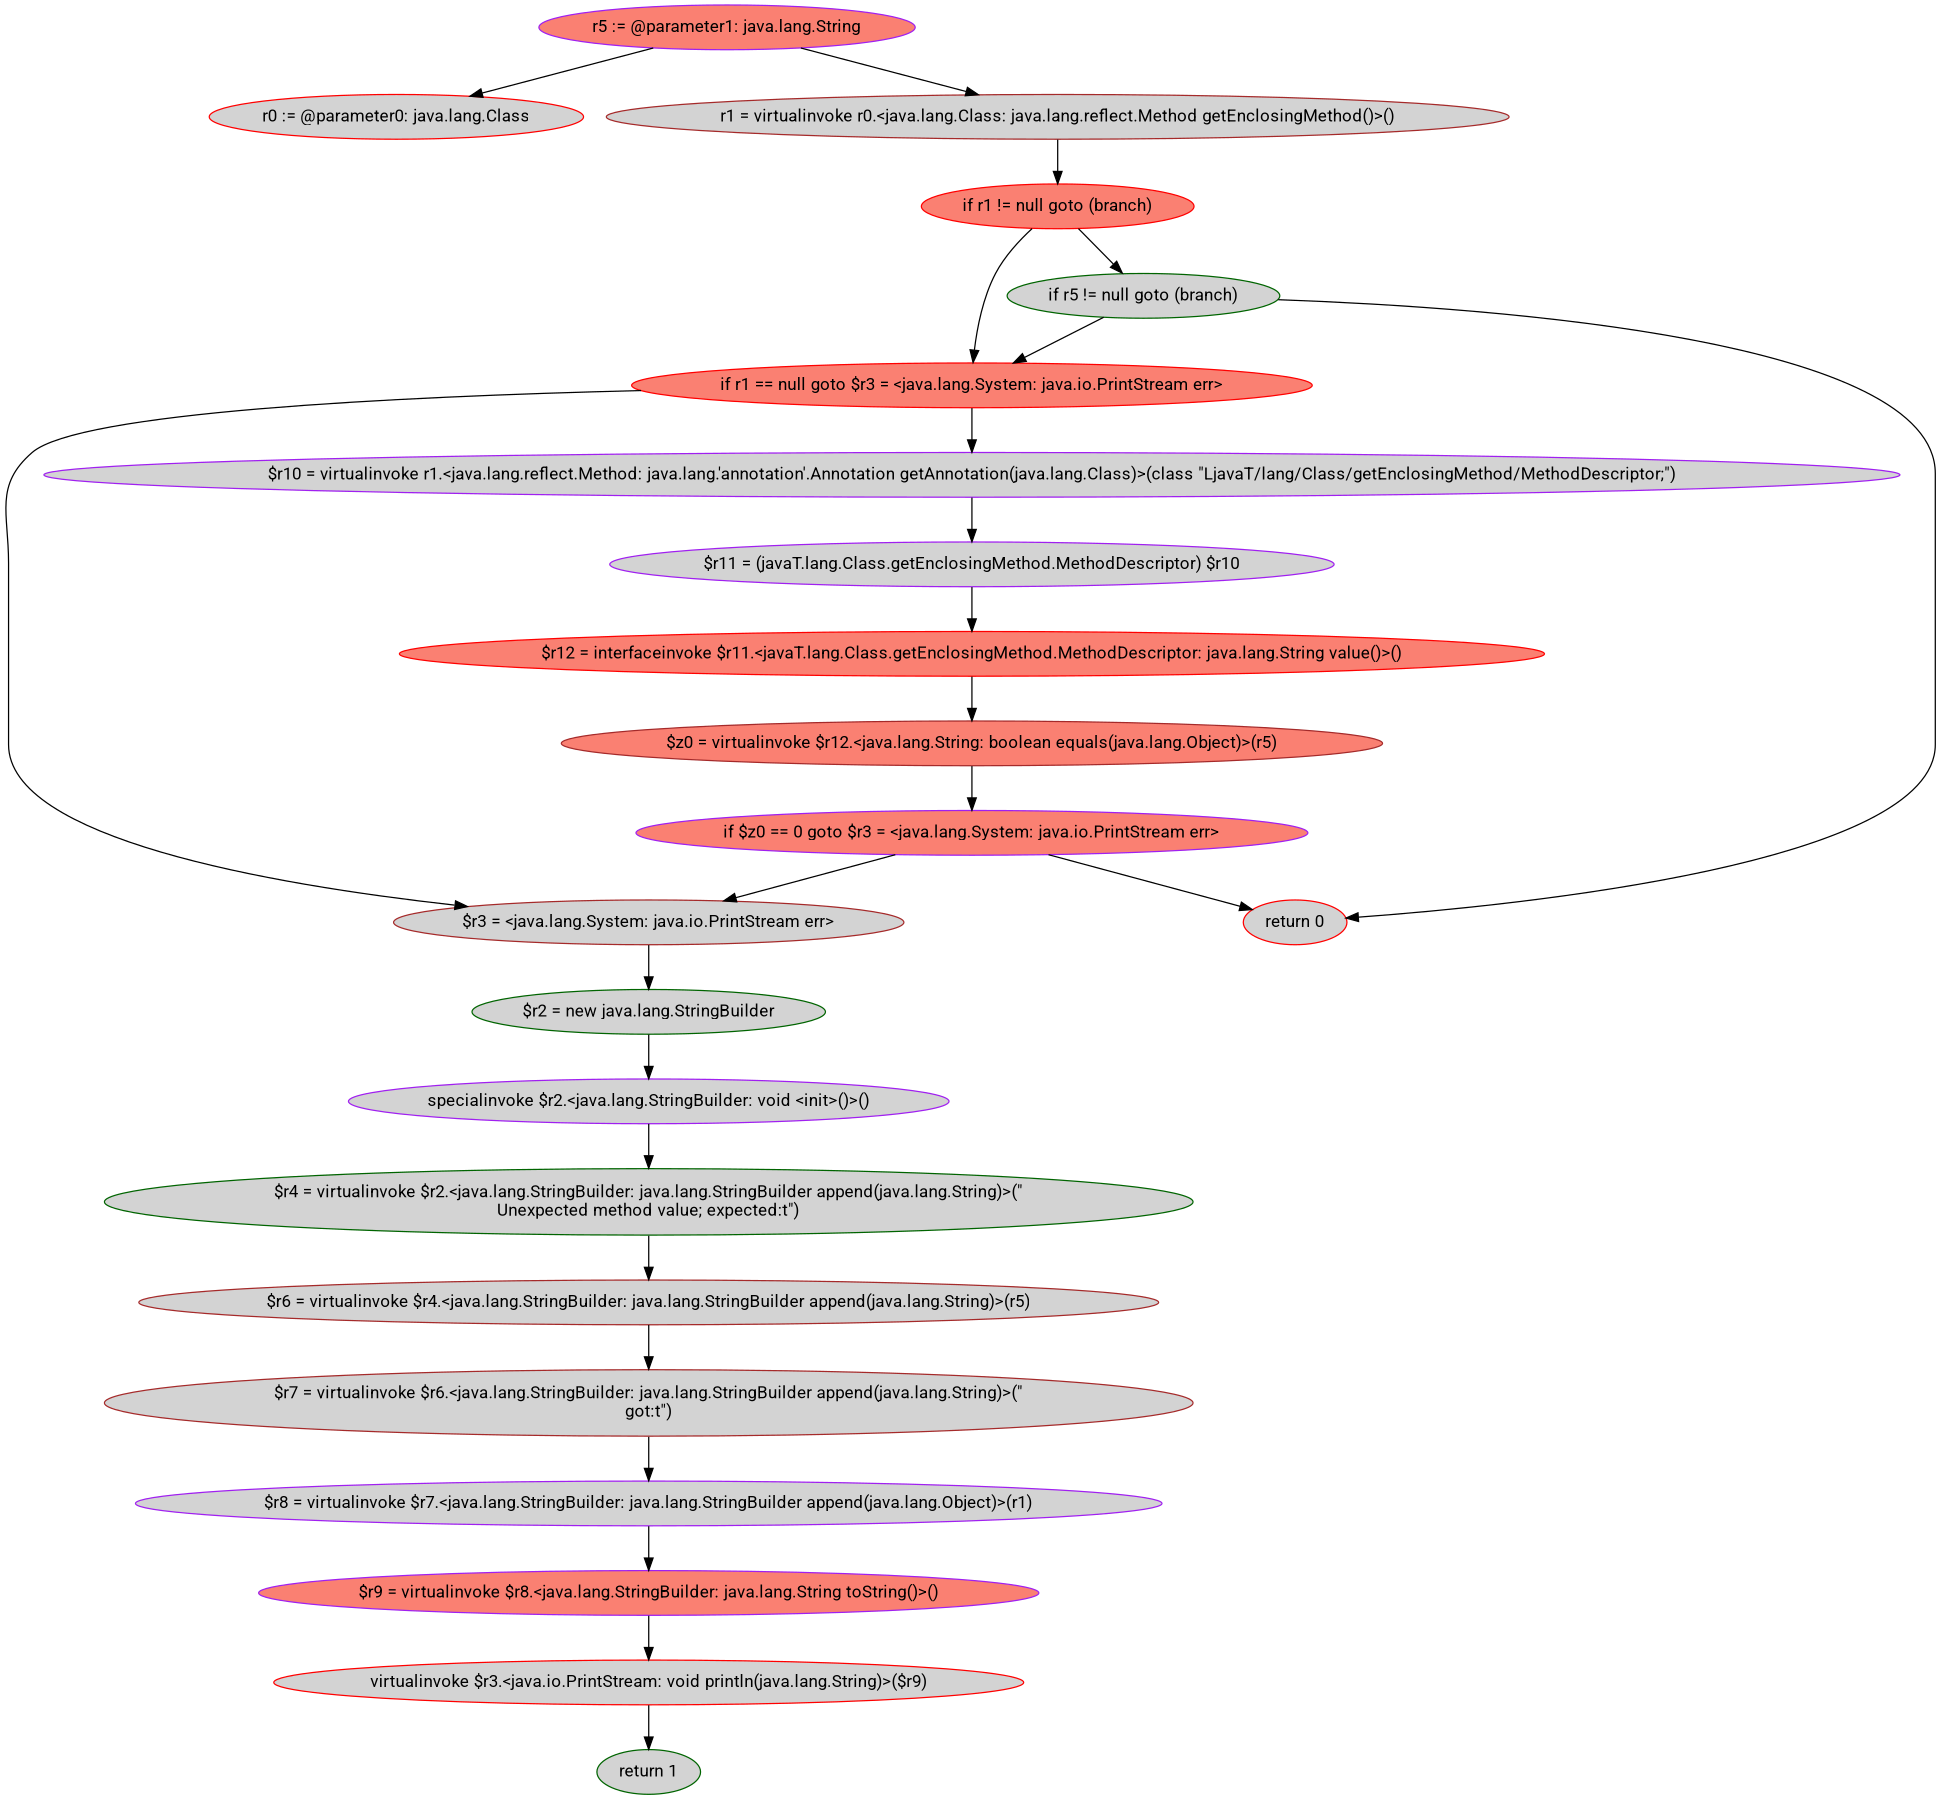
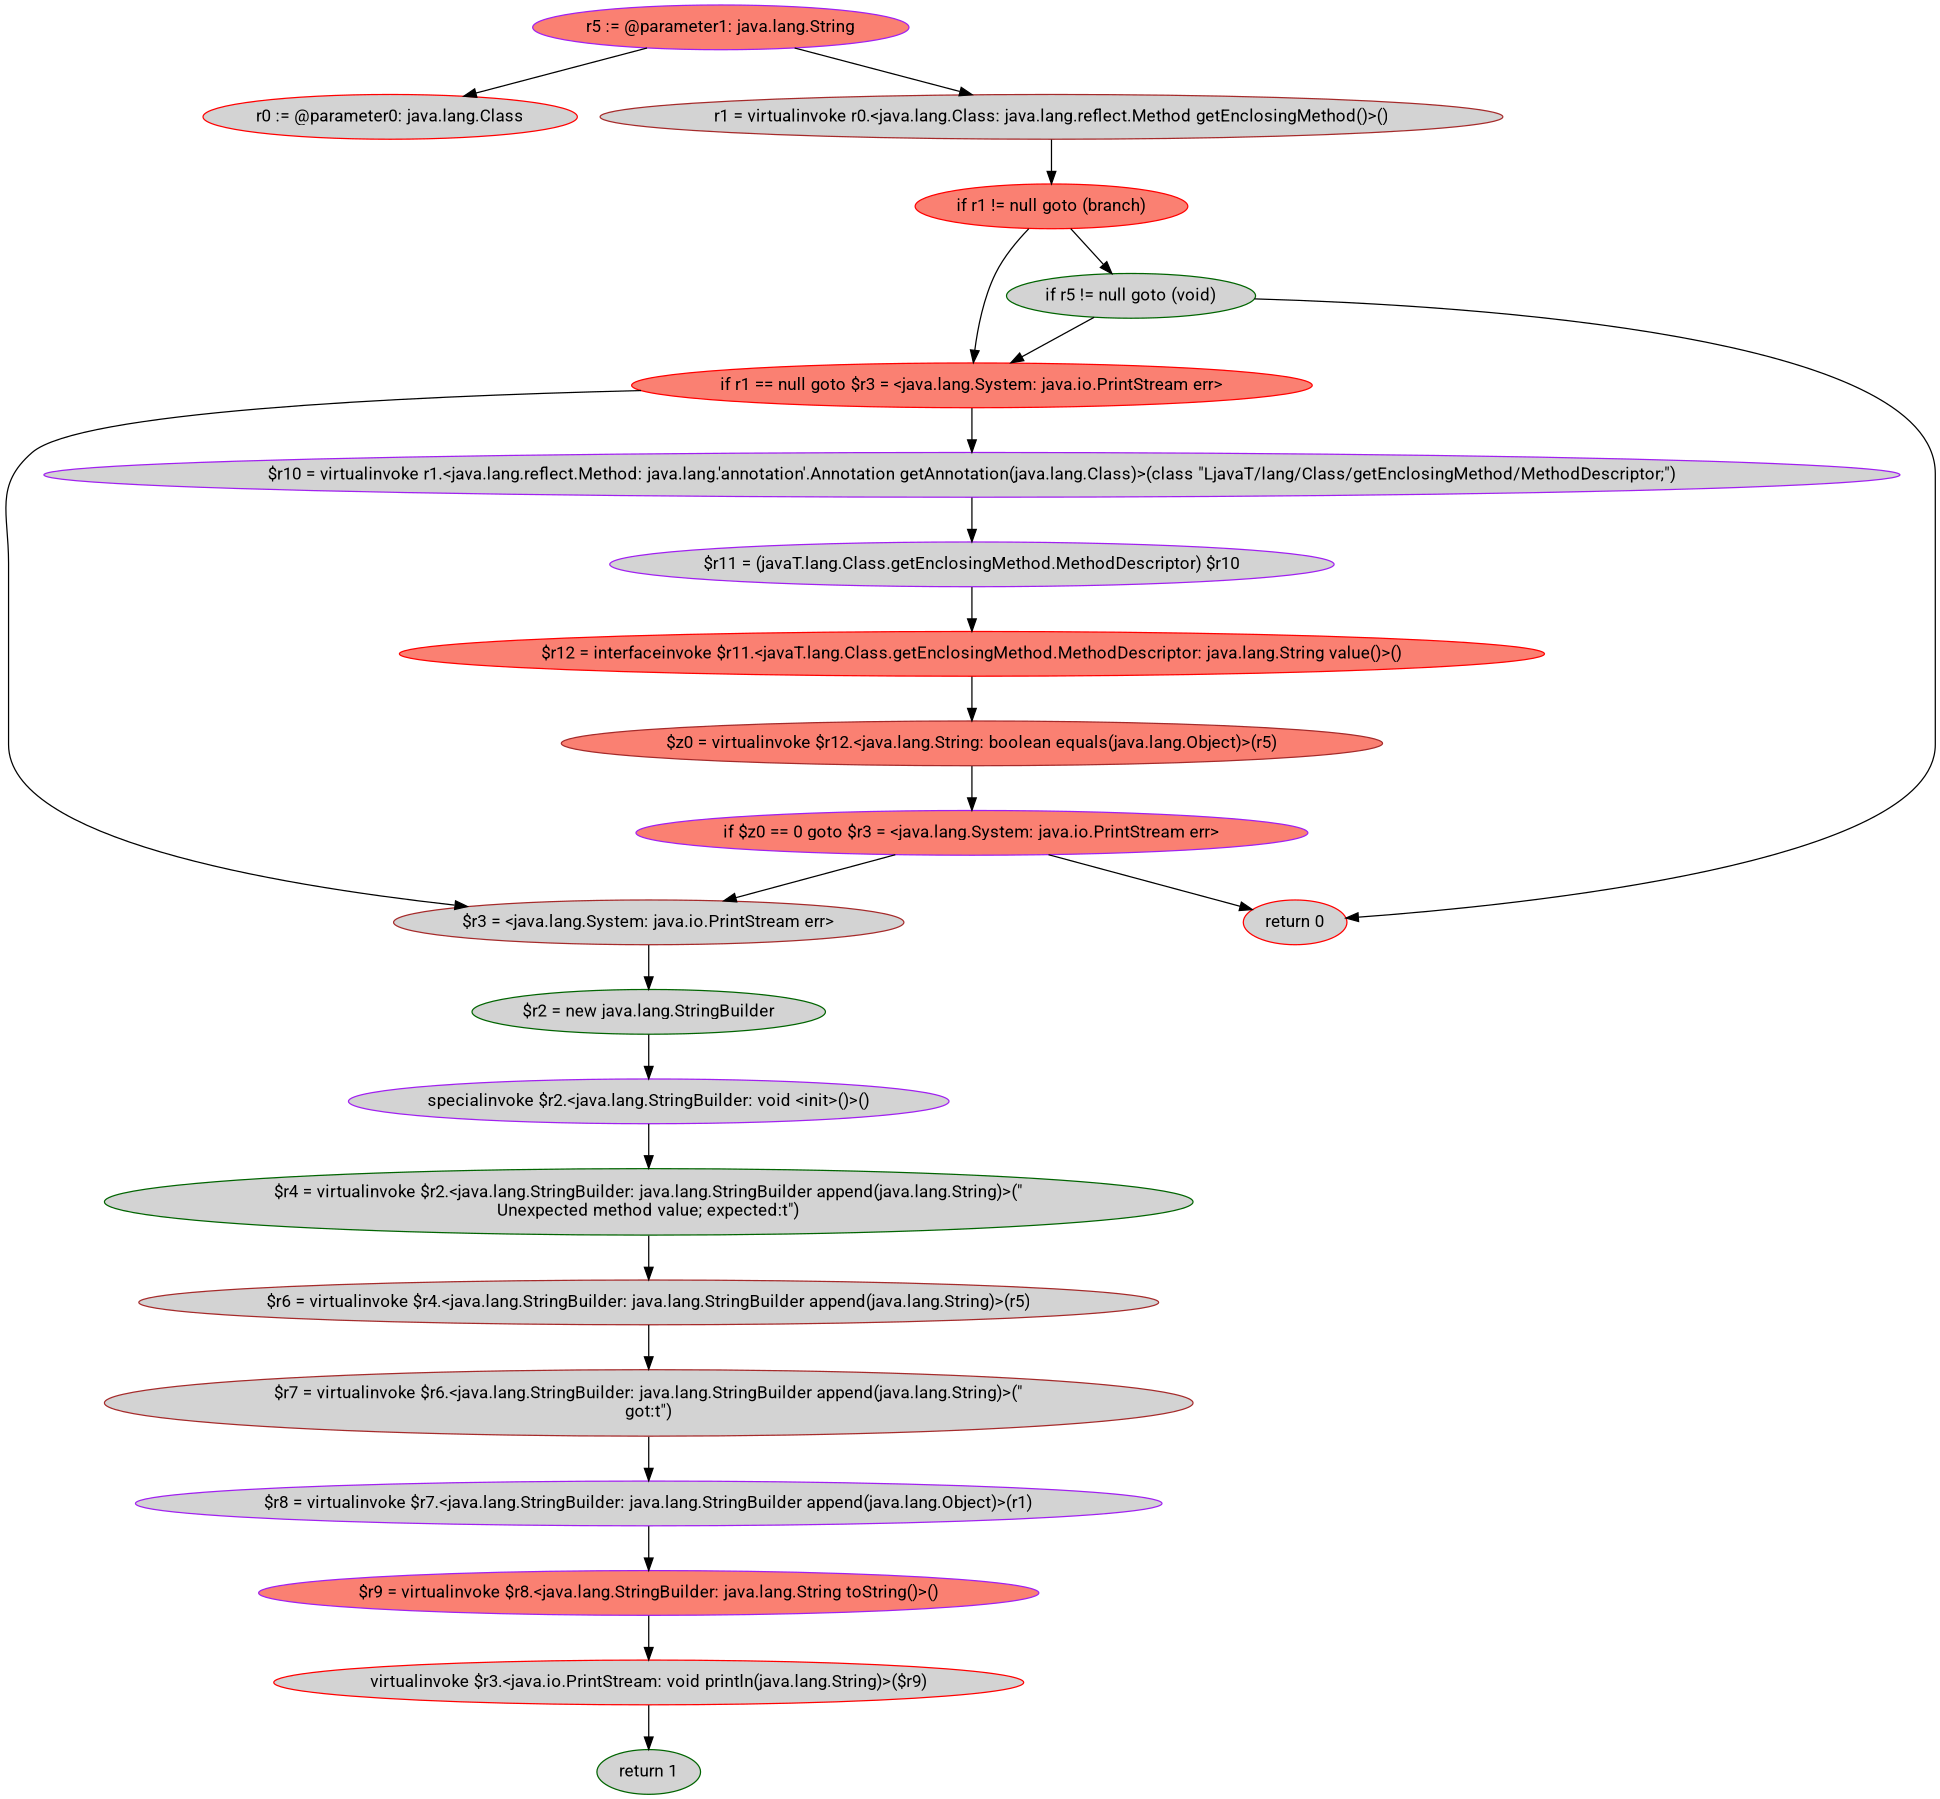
node "if r5 != null goto (branch)": label "if r5 != null goto (branch)" -> "if r5 != null goto (void)"
